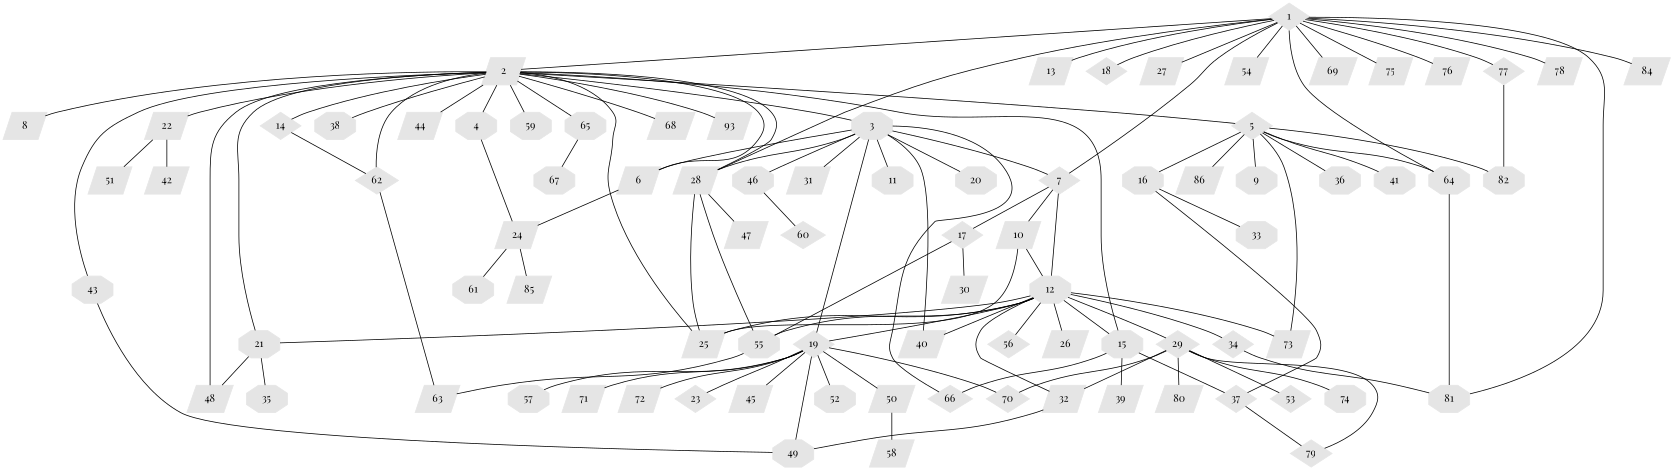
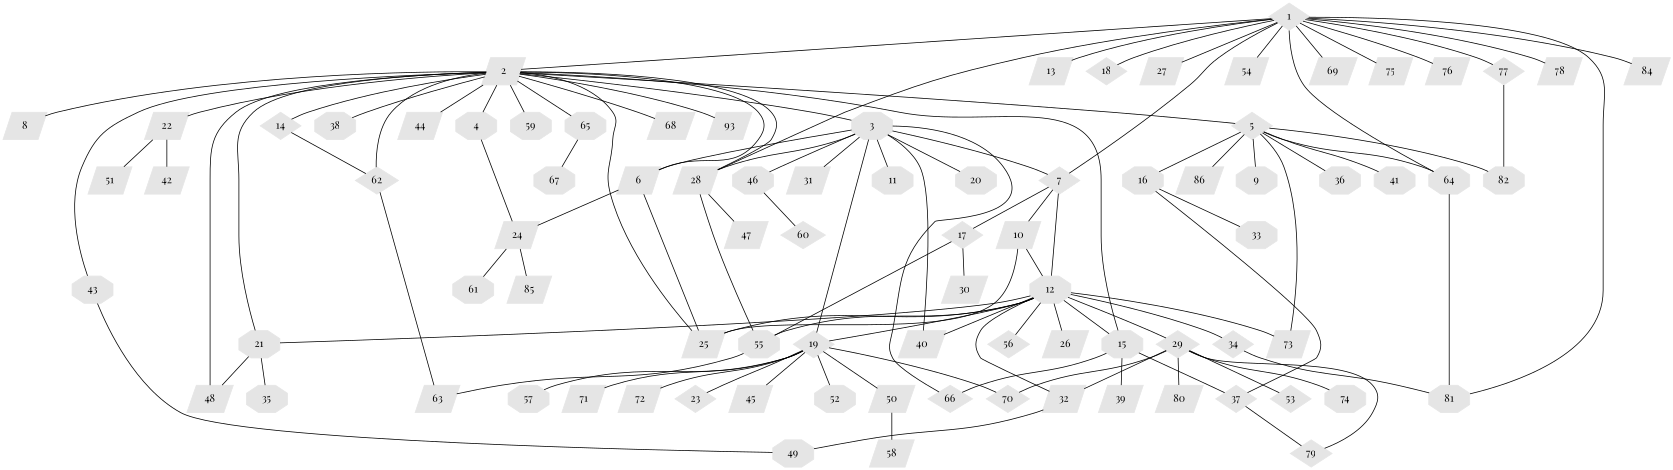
edge "28" -- "25": now "6" -- "25"
edge "19" -- "49": removed
